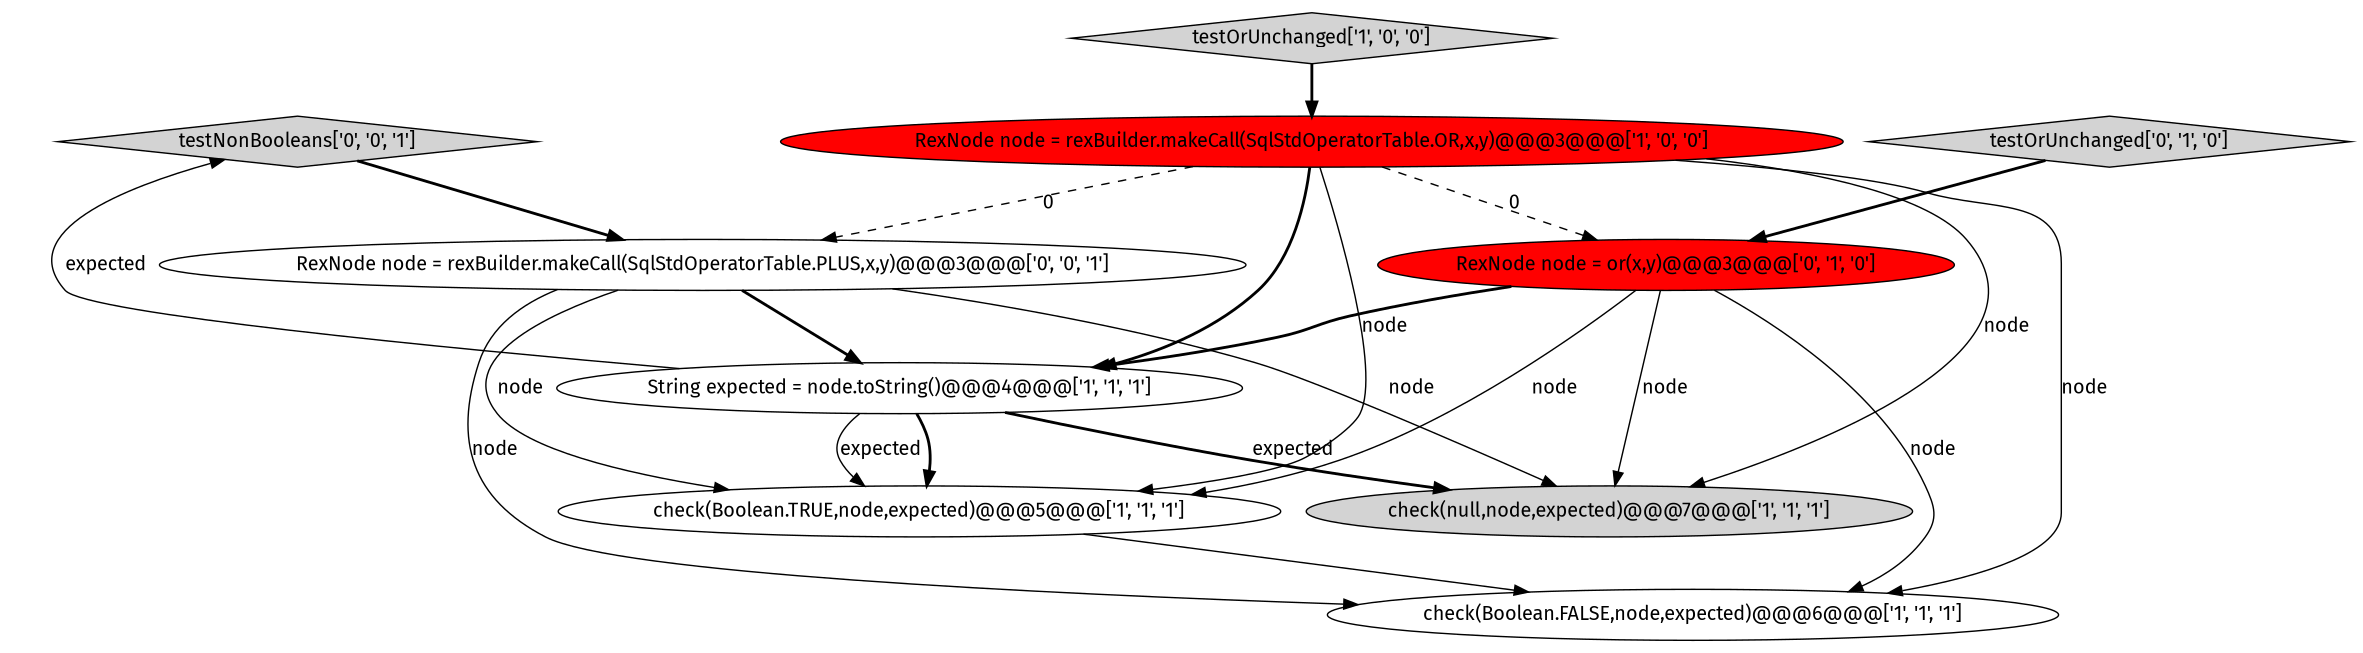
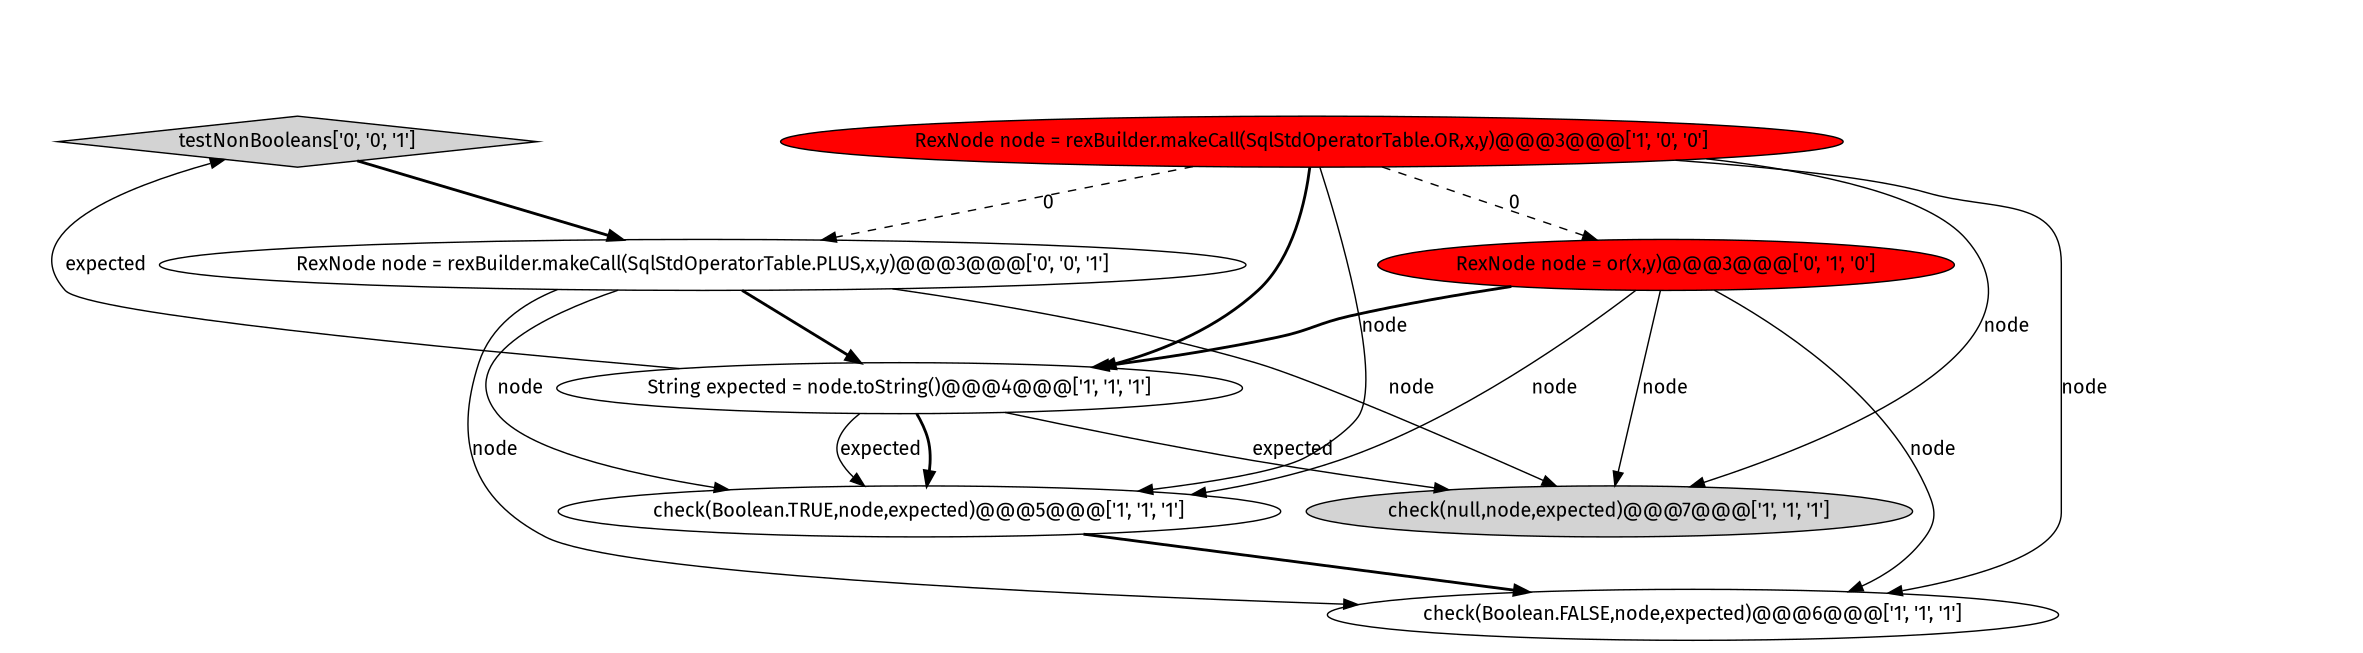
node "testOrUnchanged['1', '0', '0']": removed
node "testOrUnchanged['0', '1', '0']": removed
edge "String expected = node.toString()@@@4@@@['1', '1', '1']" -> "check(null,node,expected)@@@7@@@['1', '1', '1']": style bold -> solid
edge "check(Boolean.TRUE,node,expected)@@@5@@@['1', '1', '1']" -> "check(Boolean.FALSE,node,expected)@@@6@@@['1', '1', '1']": style solid -> bold
